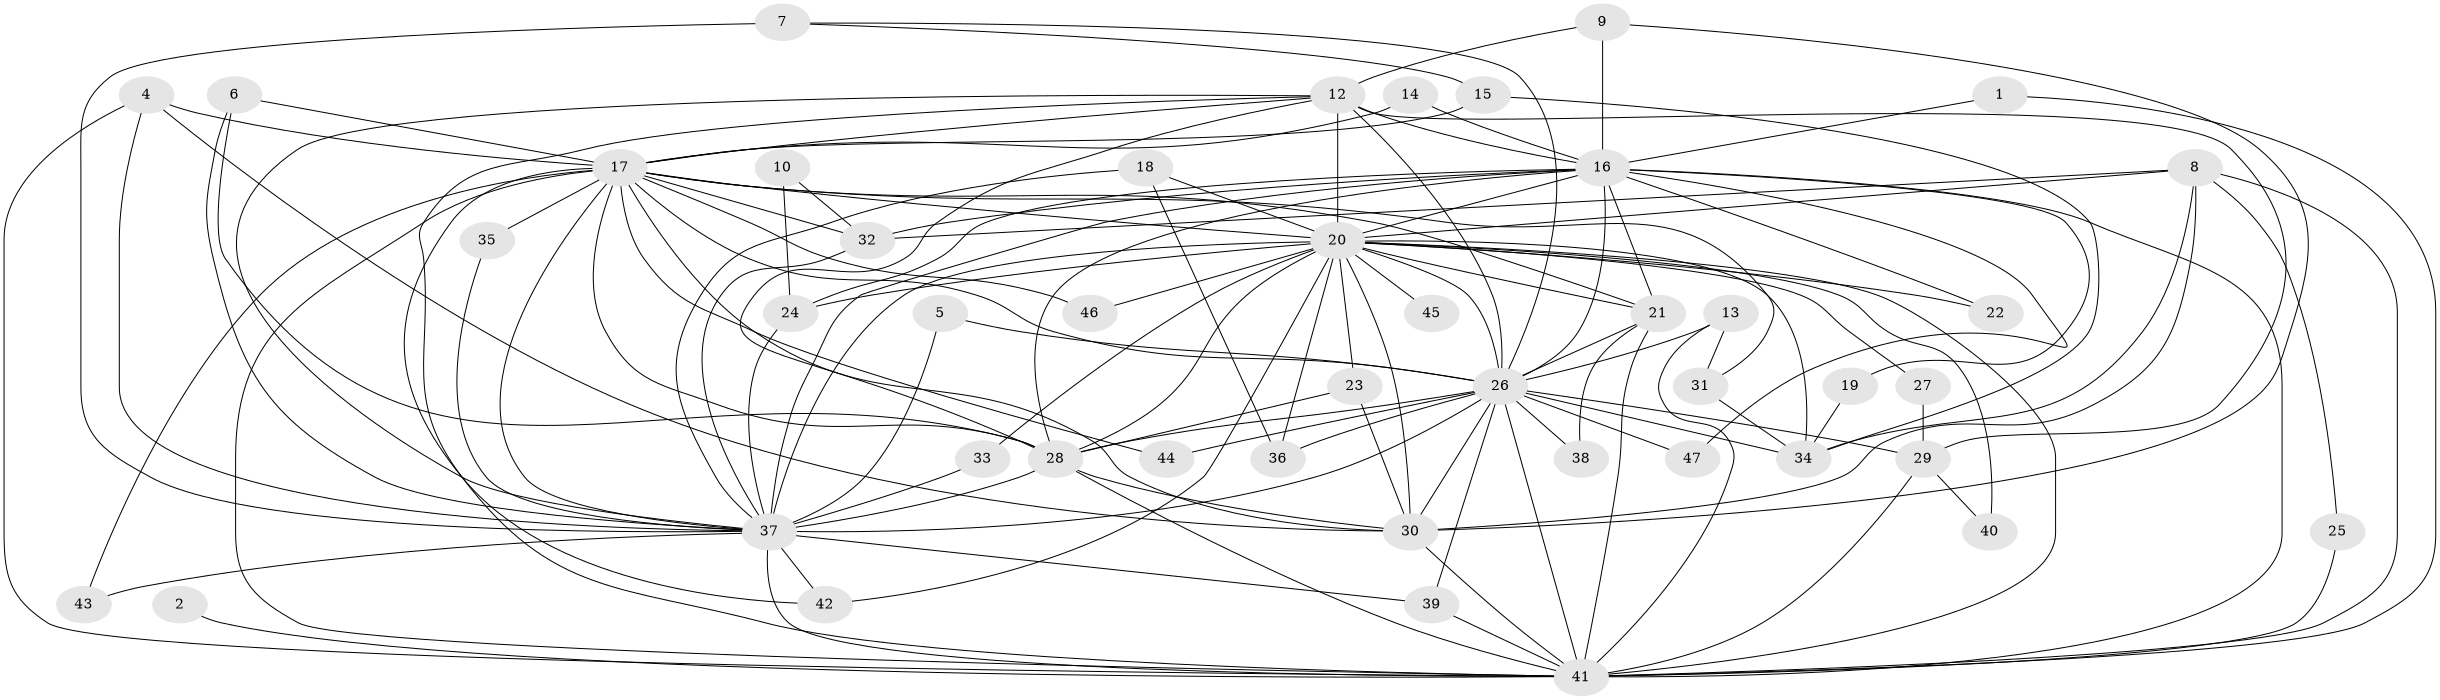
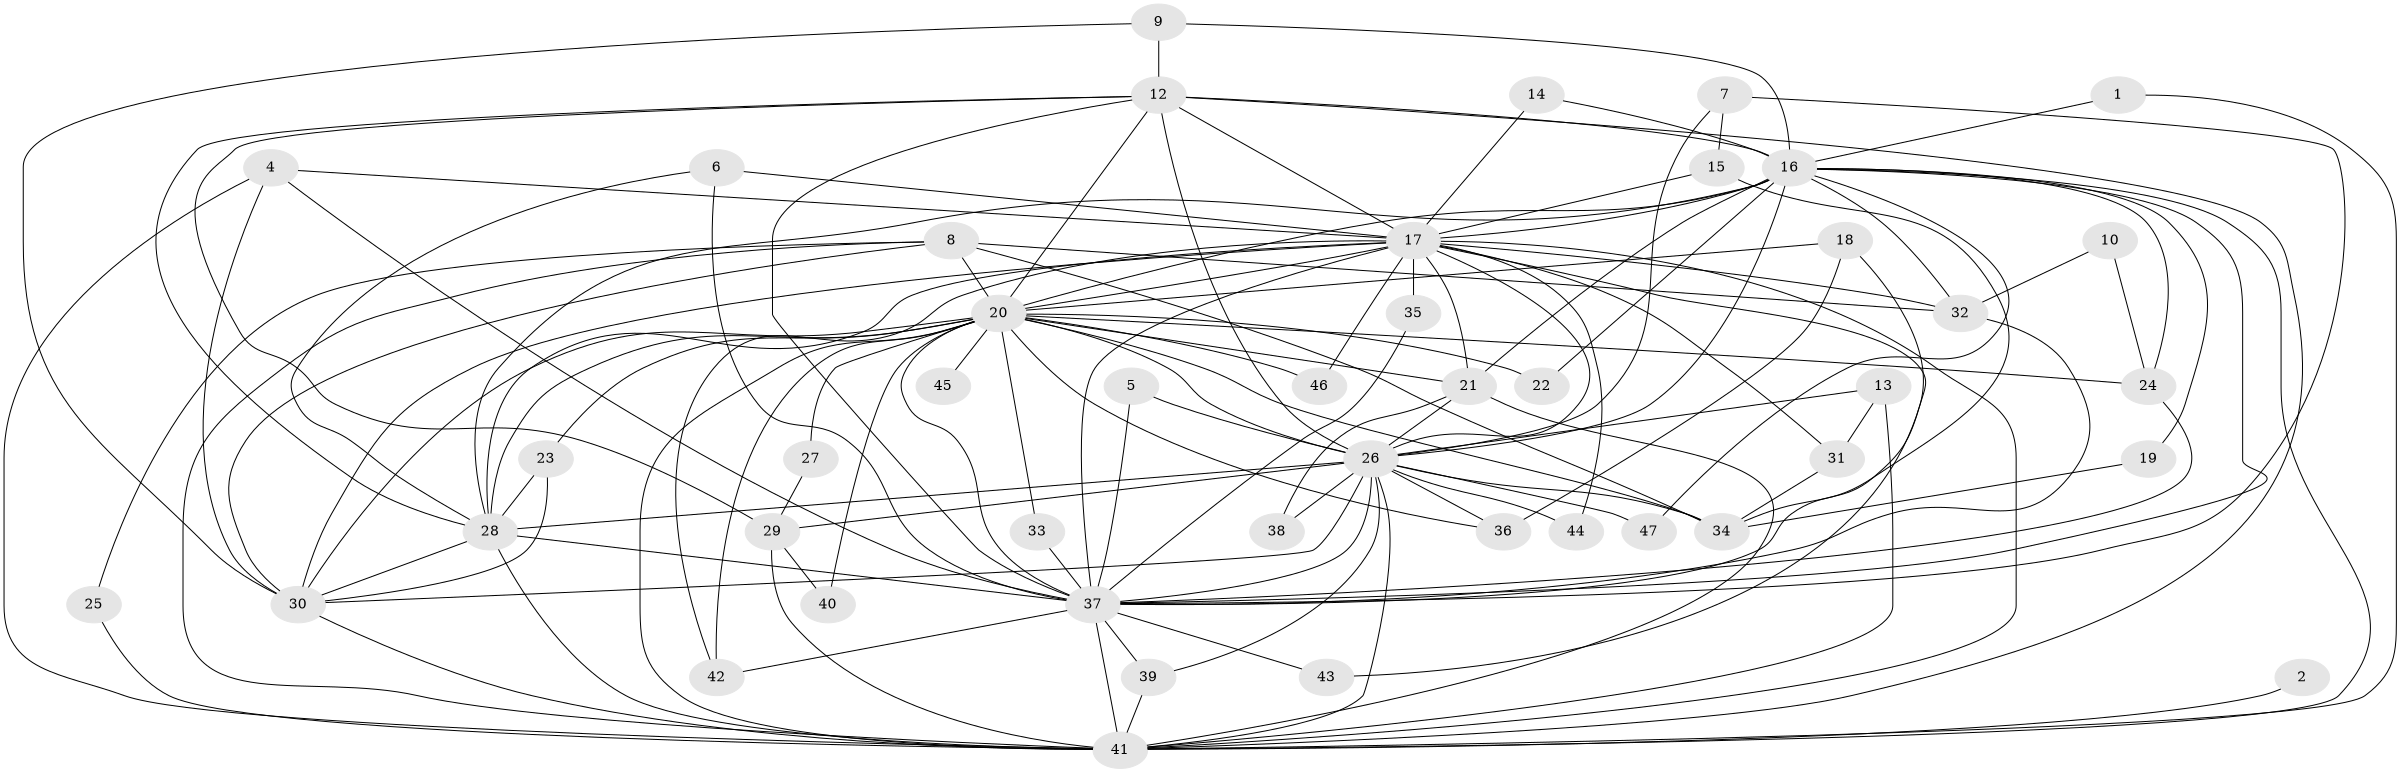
edge "16" -- "17": added
